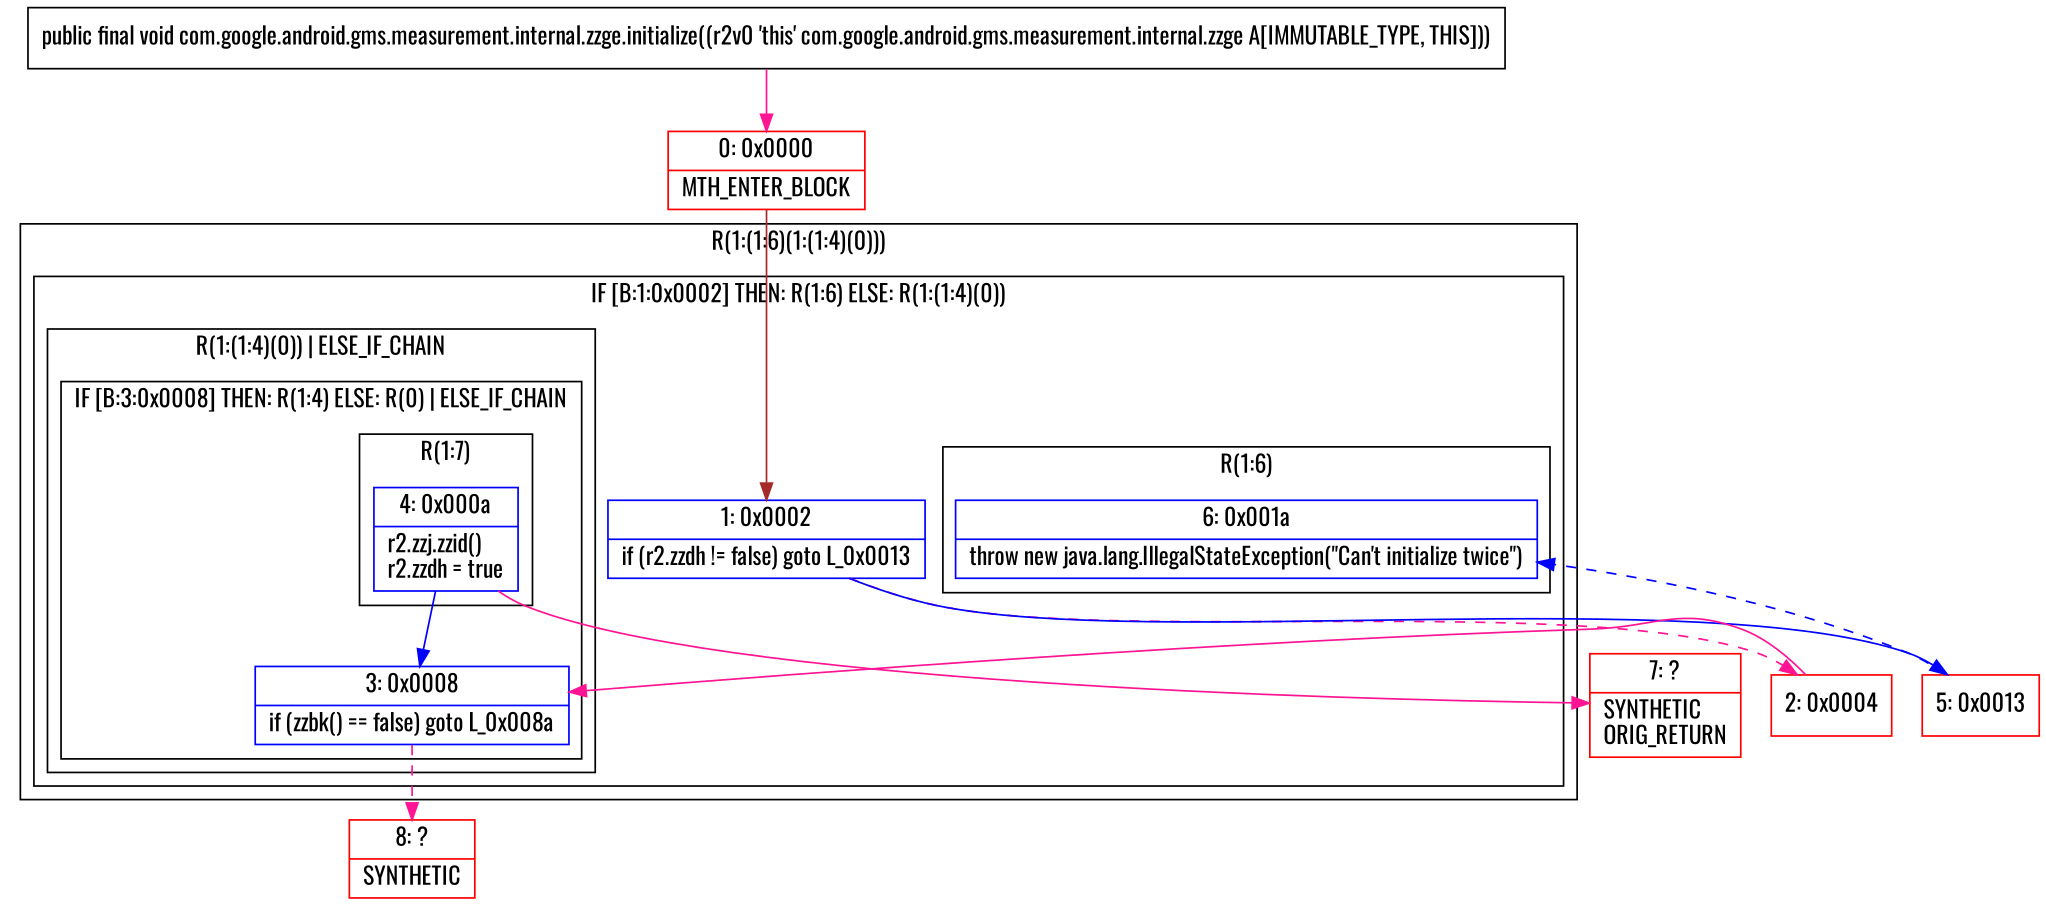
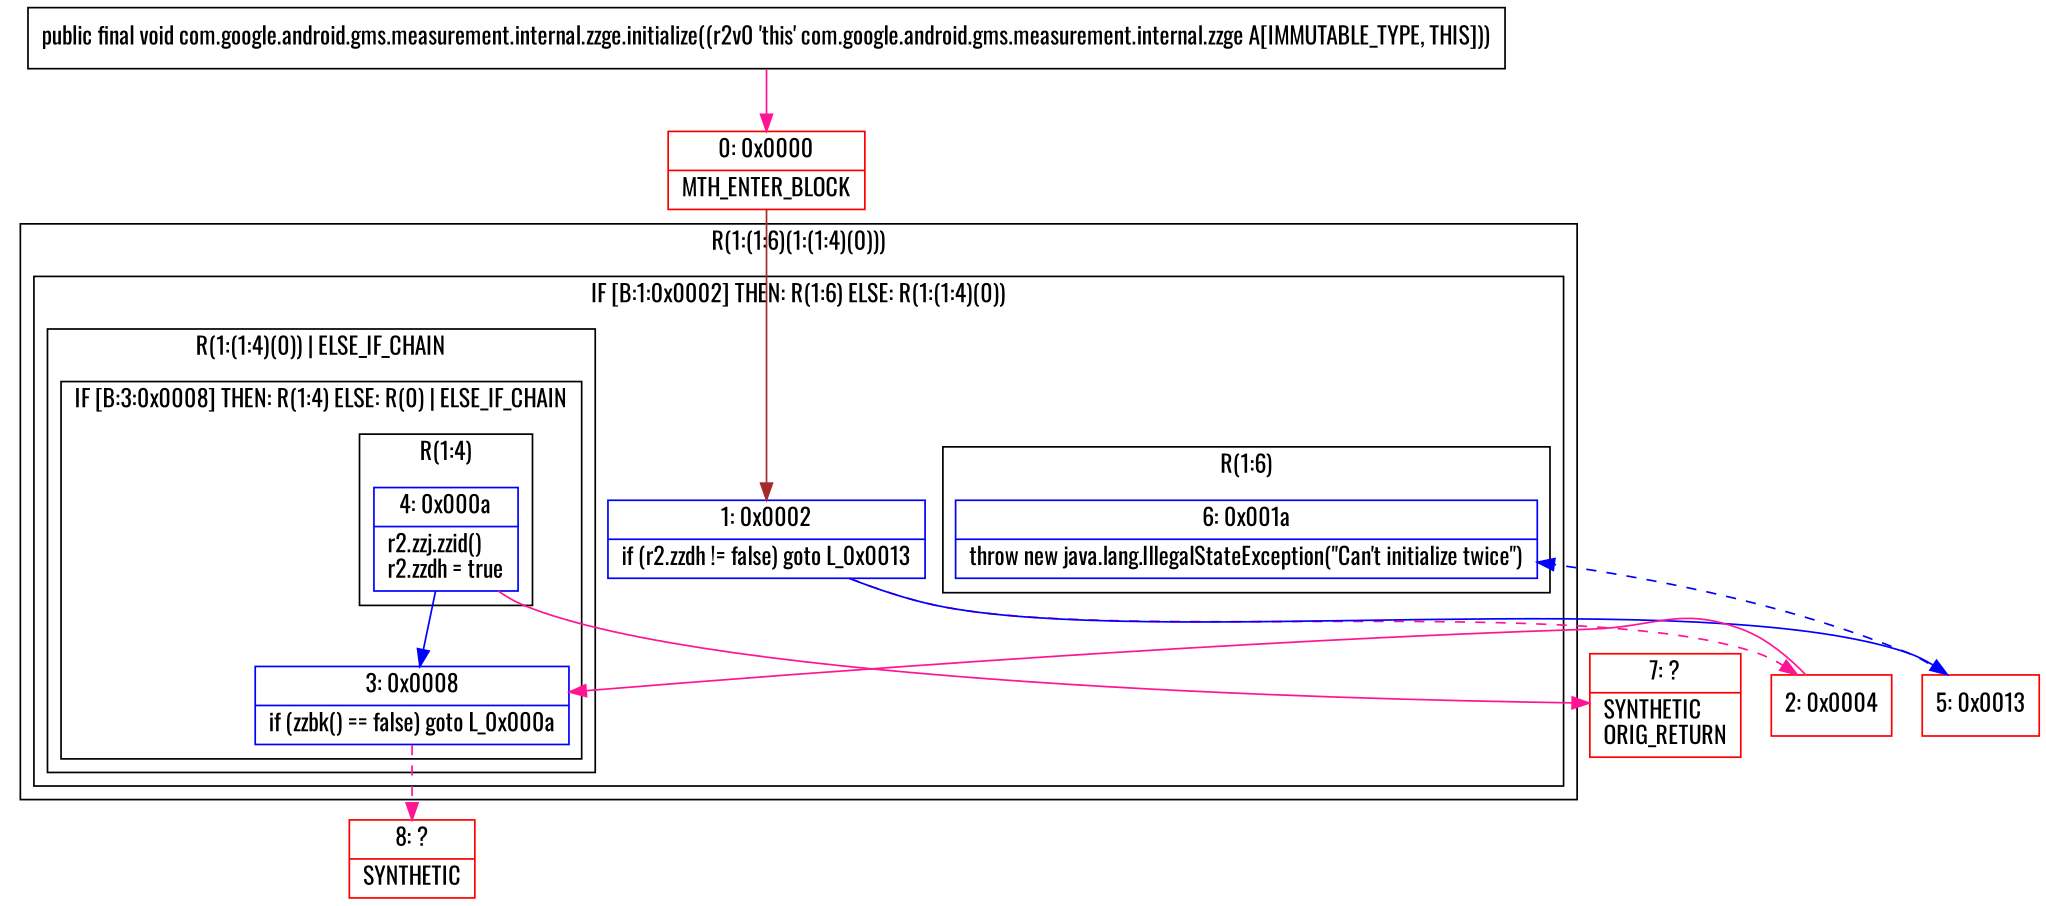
cluster "R(1:7)": label "R(1:7)" -> "R(1:4)"
node "3: 0x0008": text "if (zzbk() == false) goto L_0x008a" -> "if (zzbk() == false) goto L_0x000a"
